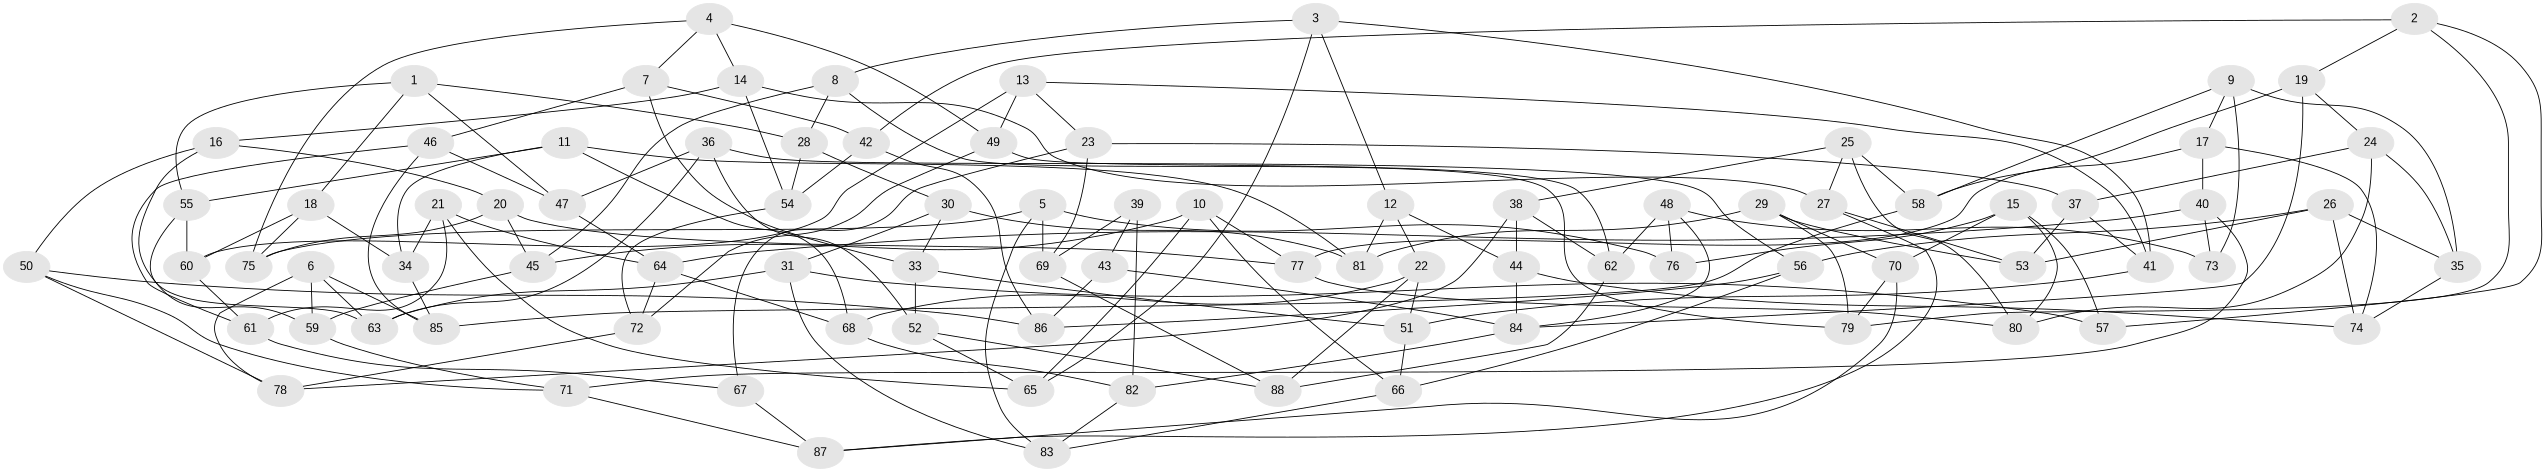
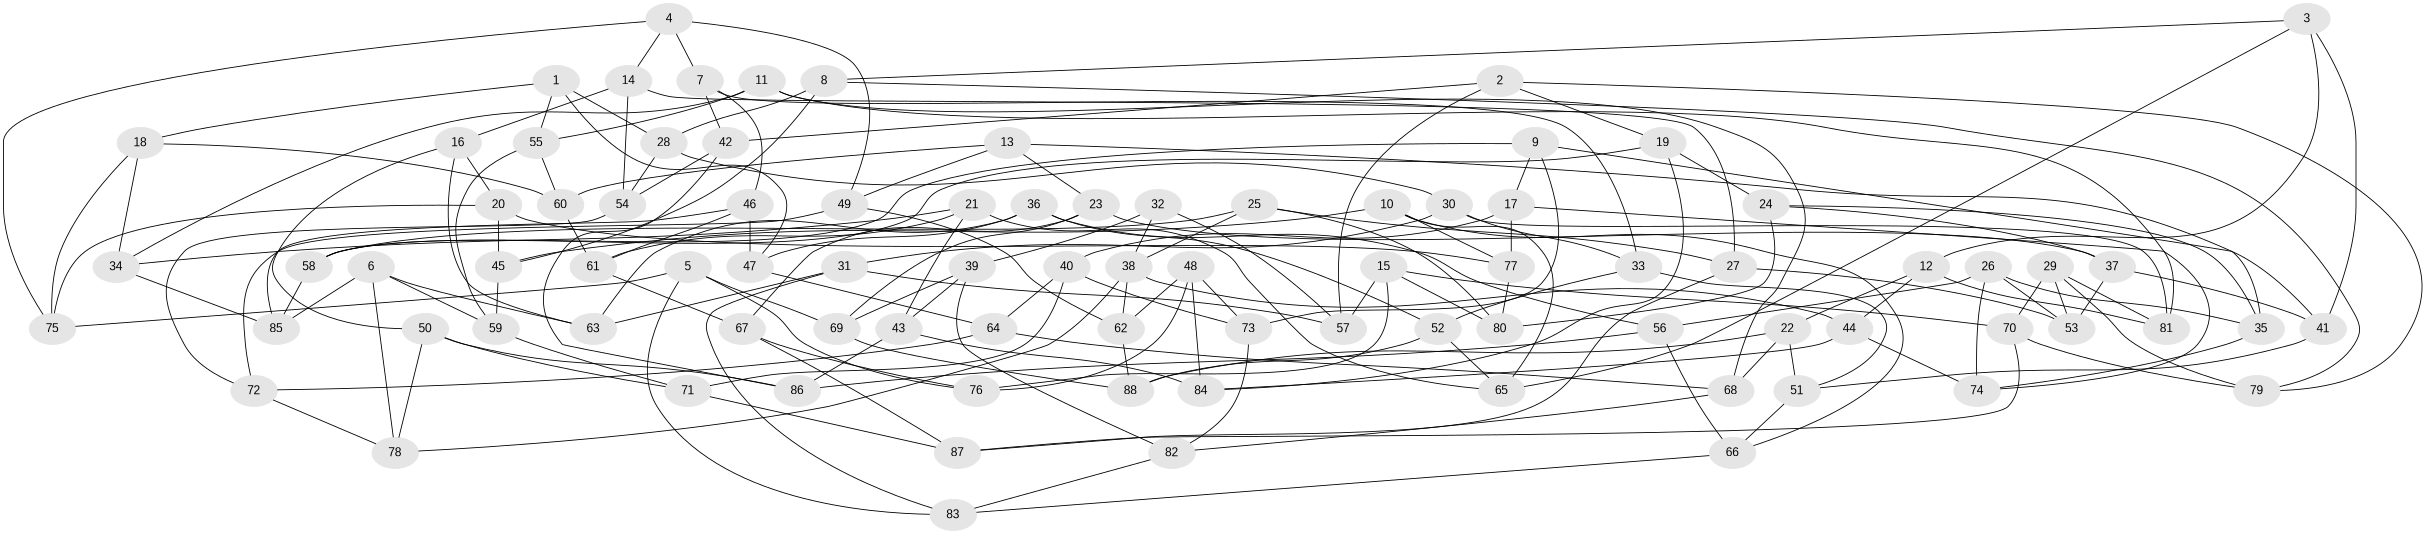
node "32": added
edge "21" -- "64": now "21" -- "43"
edge "67" -- "76": added
edge "84" -- "82": now "73" -- "82"
